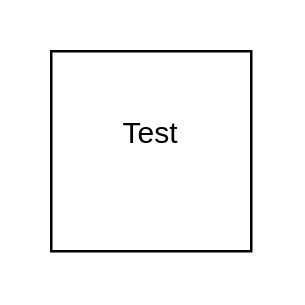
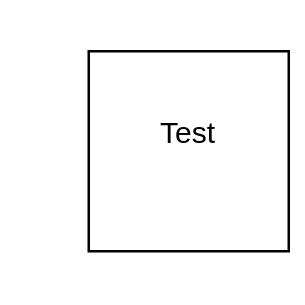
node "Test": moved (151, 151) -> (189, 151)
